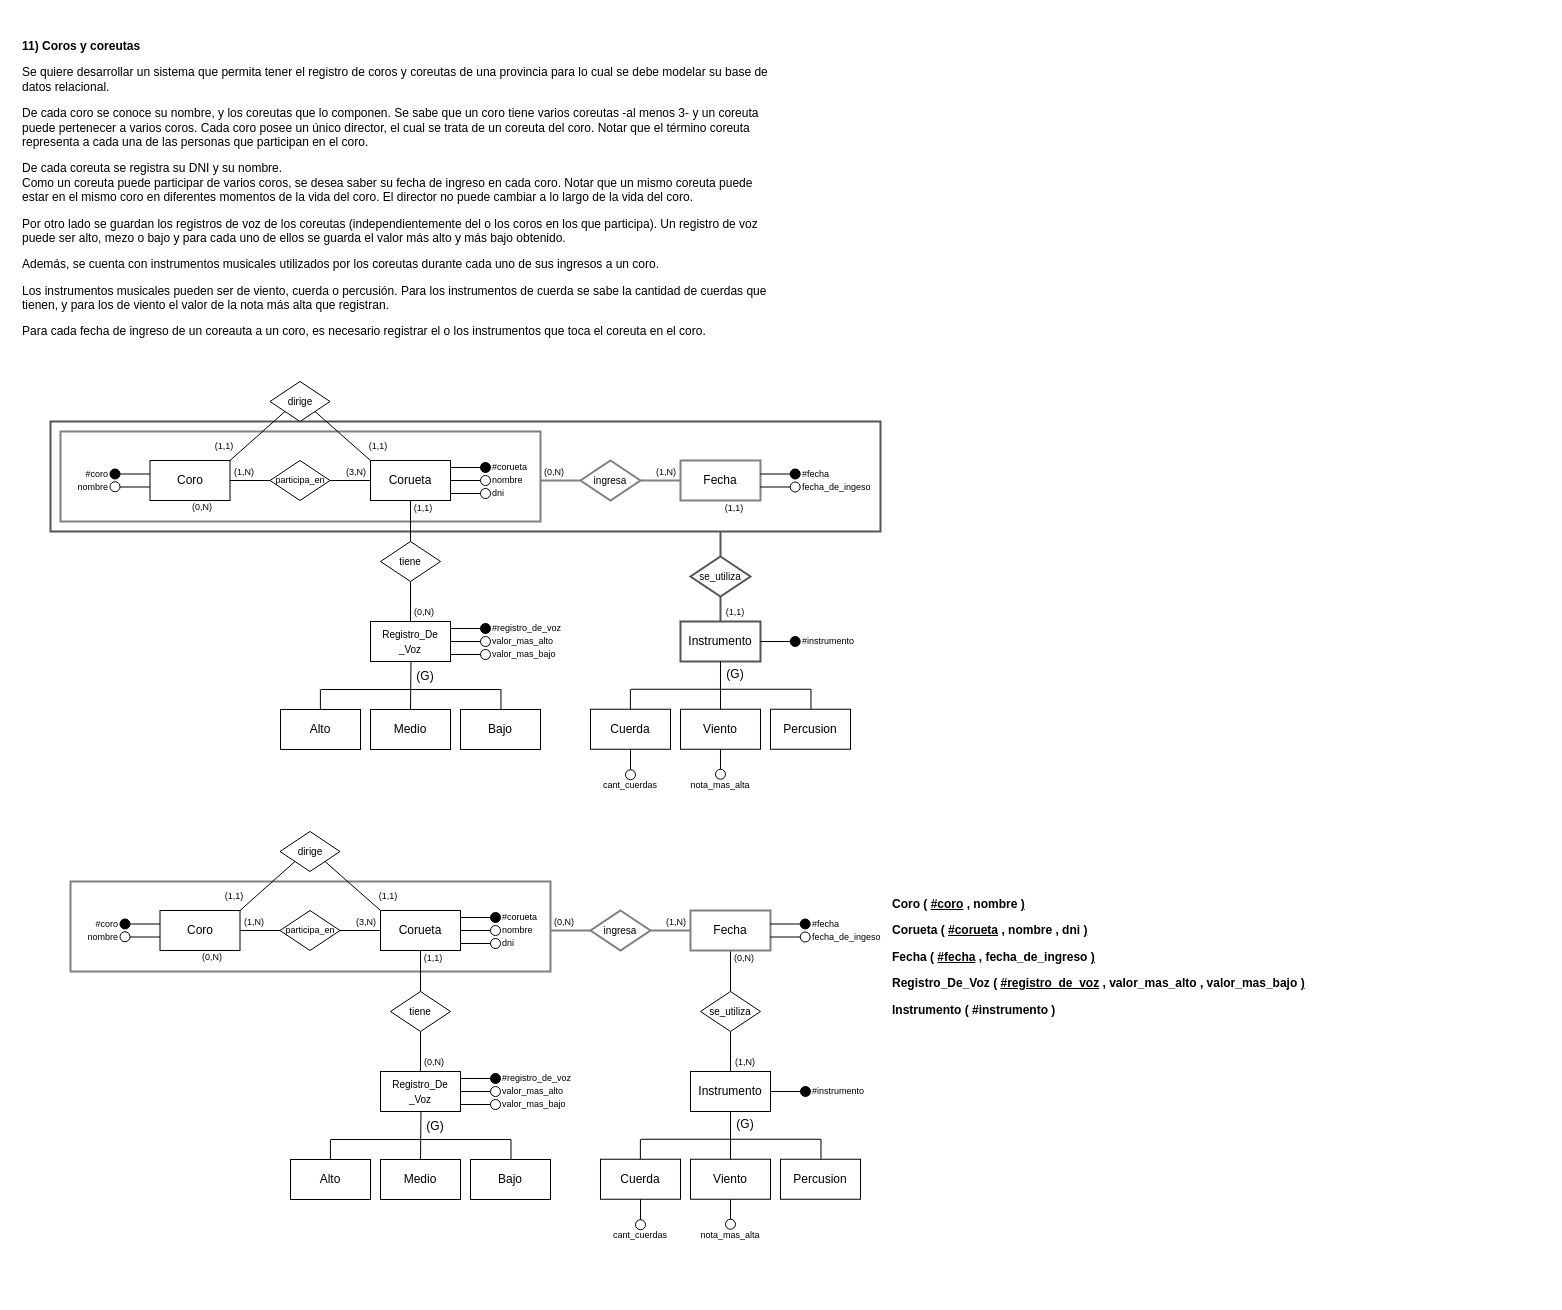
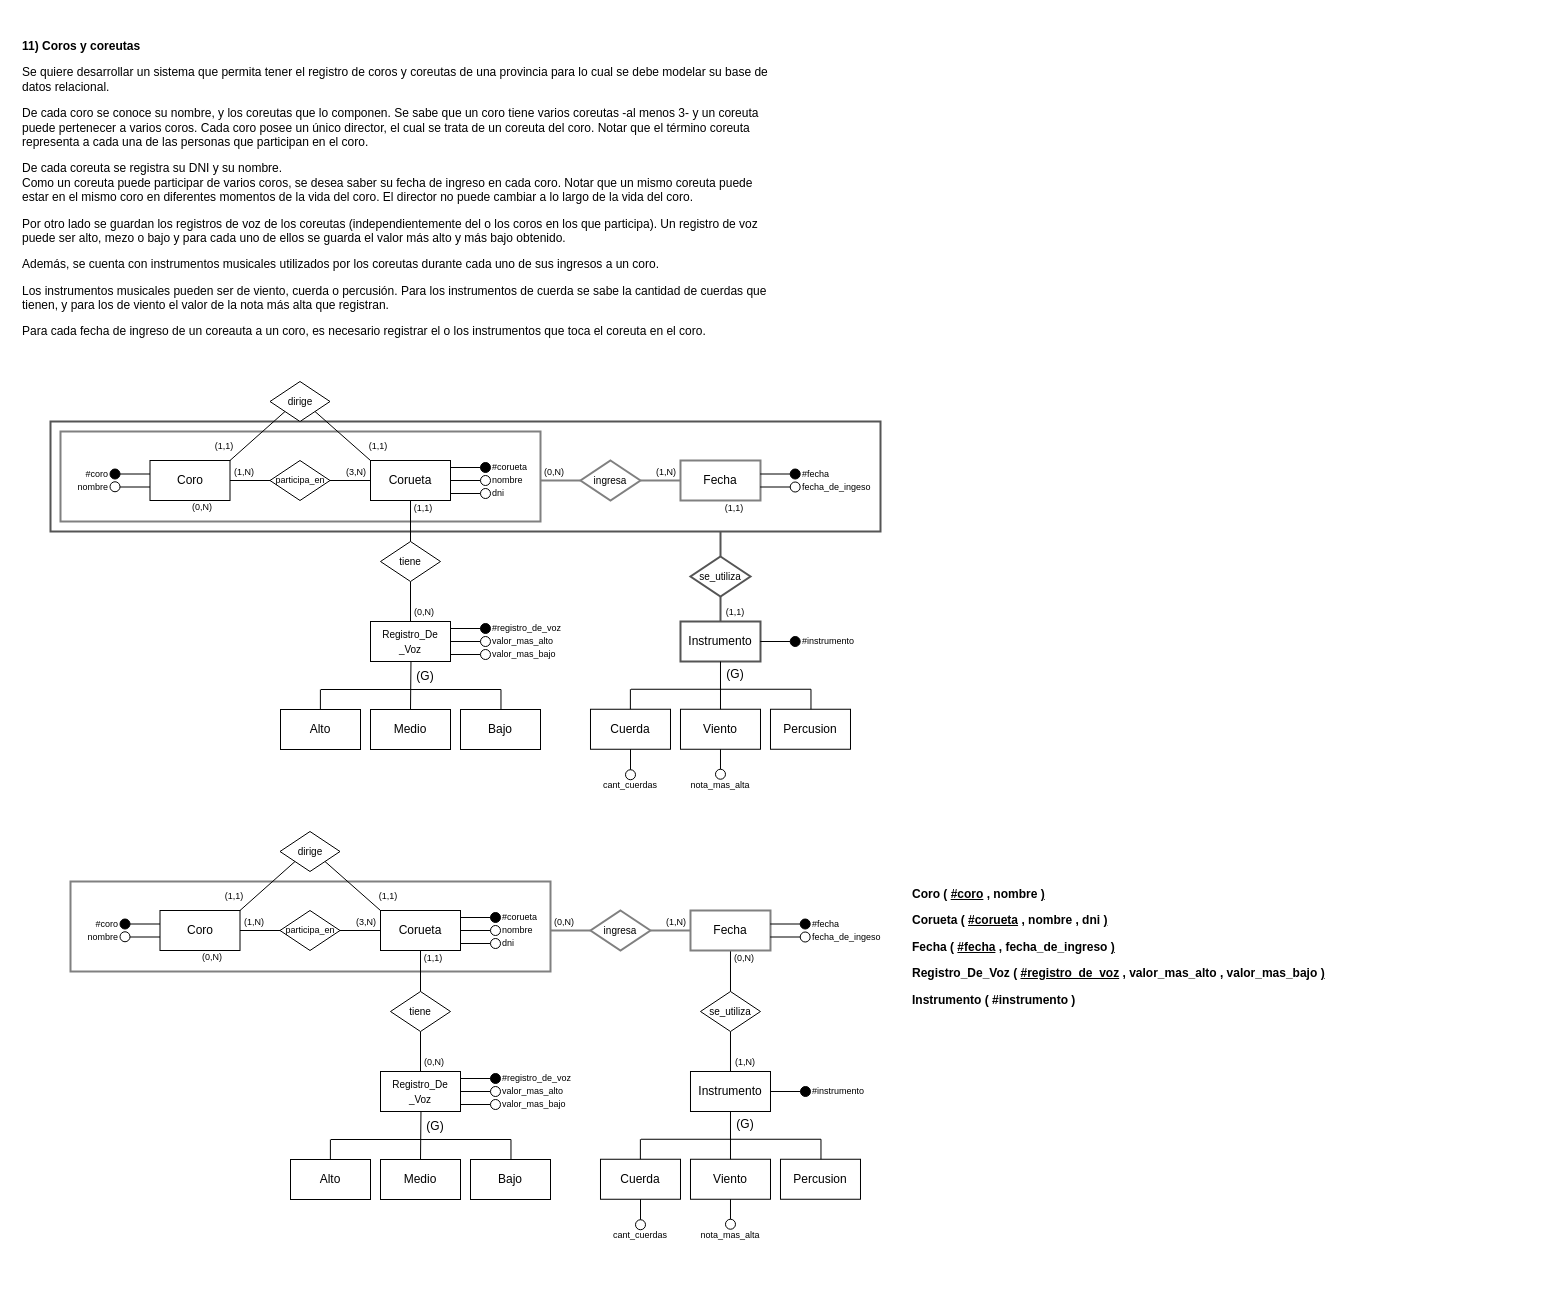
node "Coro ( #coro , nombre ) Corueta ( #corueta , nombre , dni ) Fecha ( #fecha , fecha_de_ingreso ) Registro_De_Voz ( #registro_de_voz , valor_mas_alto , valor_mas_bajo ) Instrumento ( #instrumento )": moved (1206, 1089) -> (1226, 1079)
